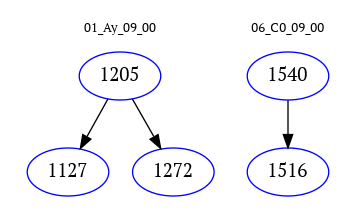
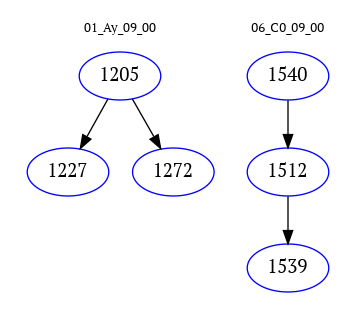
node "1127": label "1127" -> "1227"
node "1516": label "1516" -> "1512"
node "1539": added
